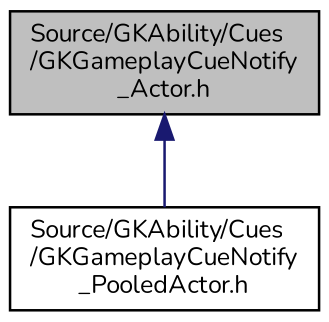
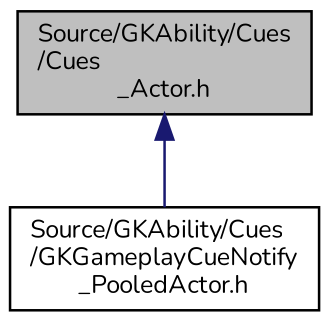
node "Source/GKAbility/Cues /GKGameplayCueNotify _Actor.h": label "Source/GKAbility/Cues /GKGameplayCueNotify _Actor.h" -> "Source/GKAbility/Cues /Cues _Actor.h"
